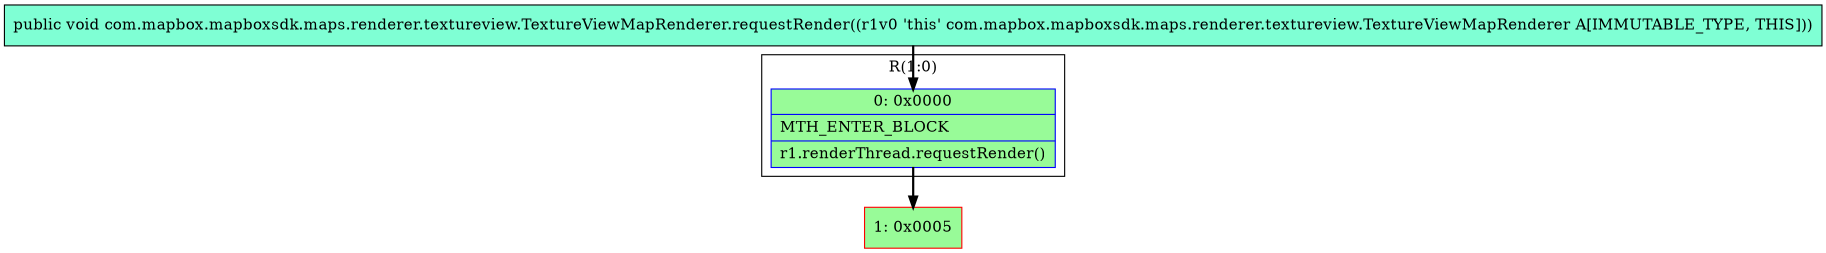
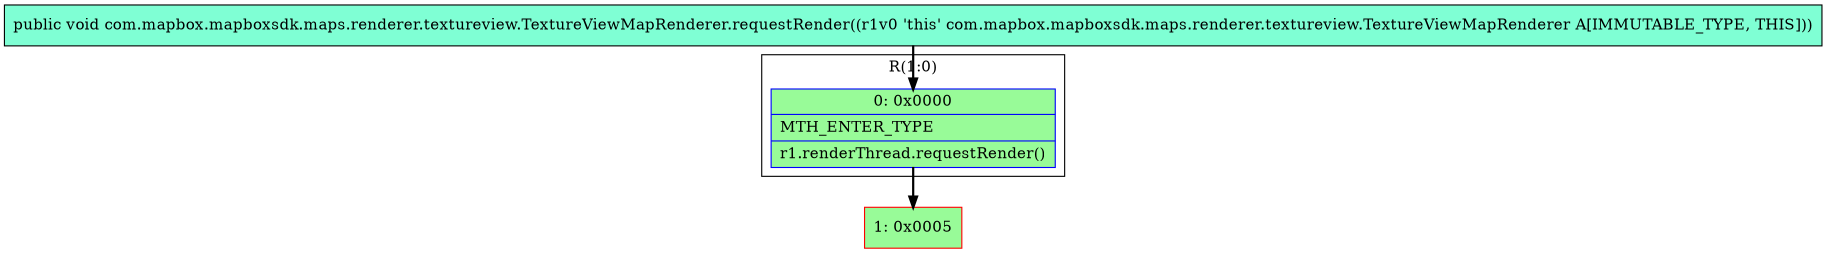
node "0: 0x0000": text "MTH_ENTER_BLOCK" -> "MTH_ENTER_TYPE"
